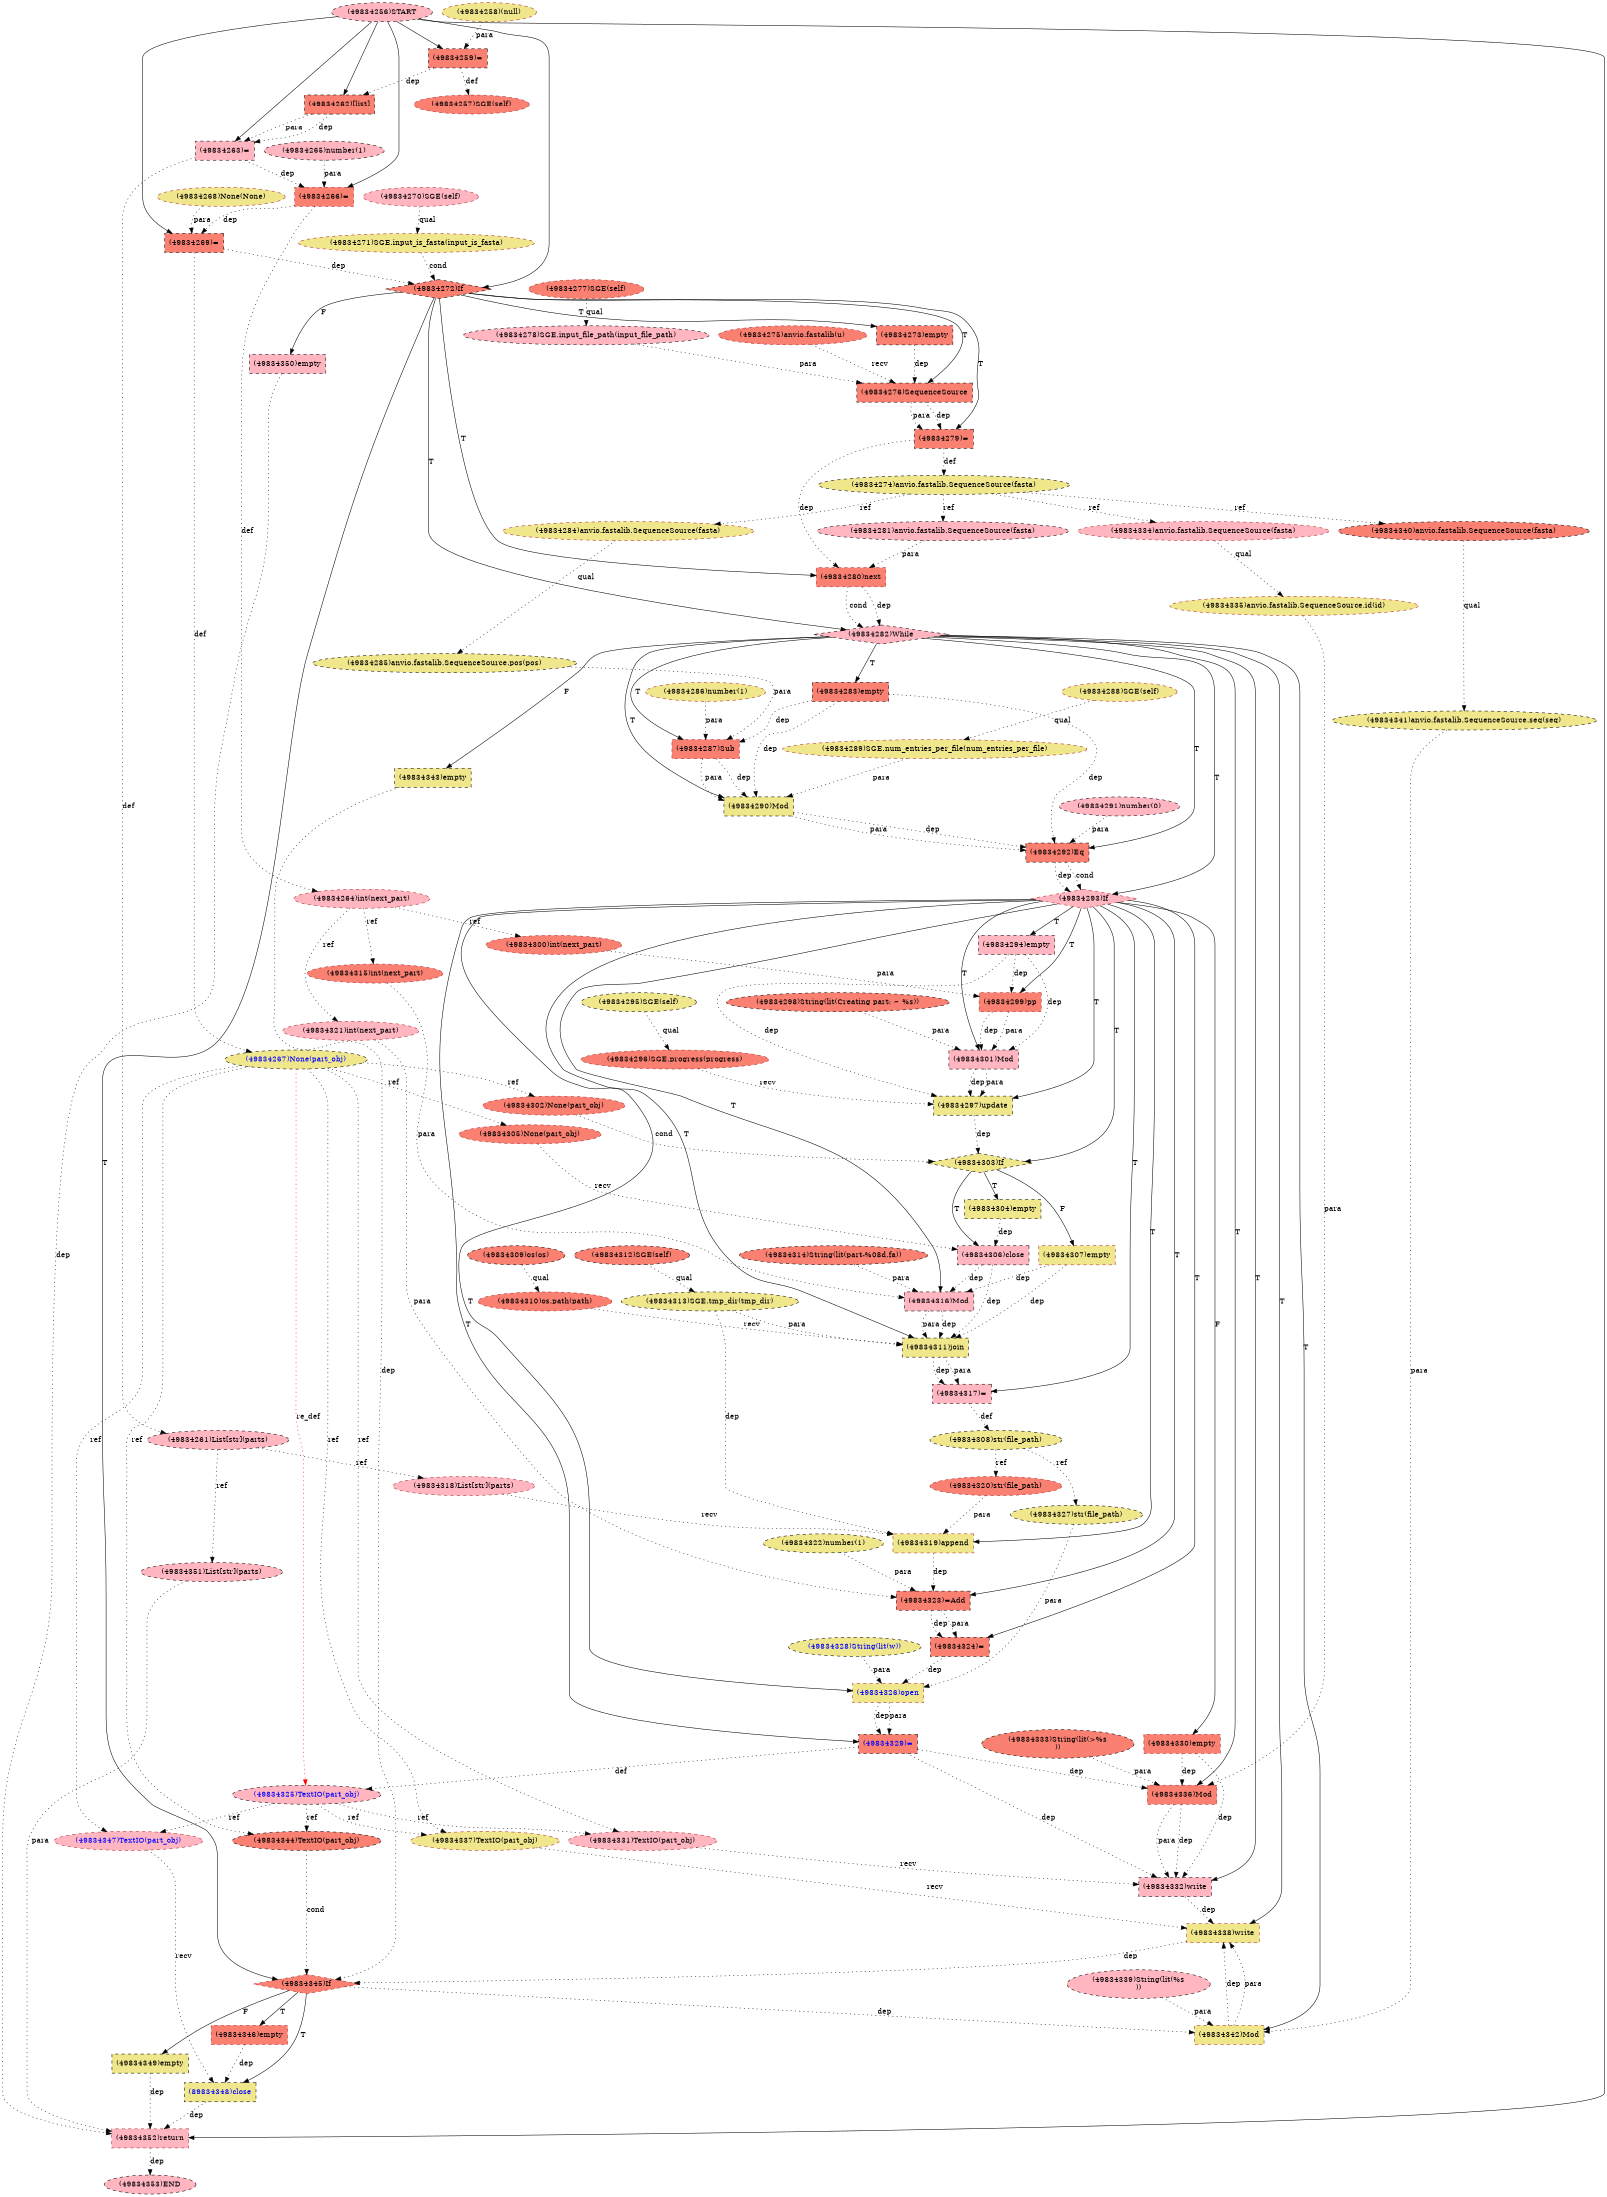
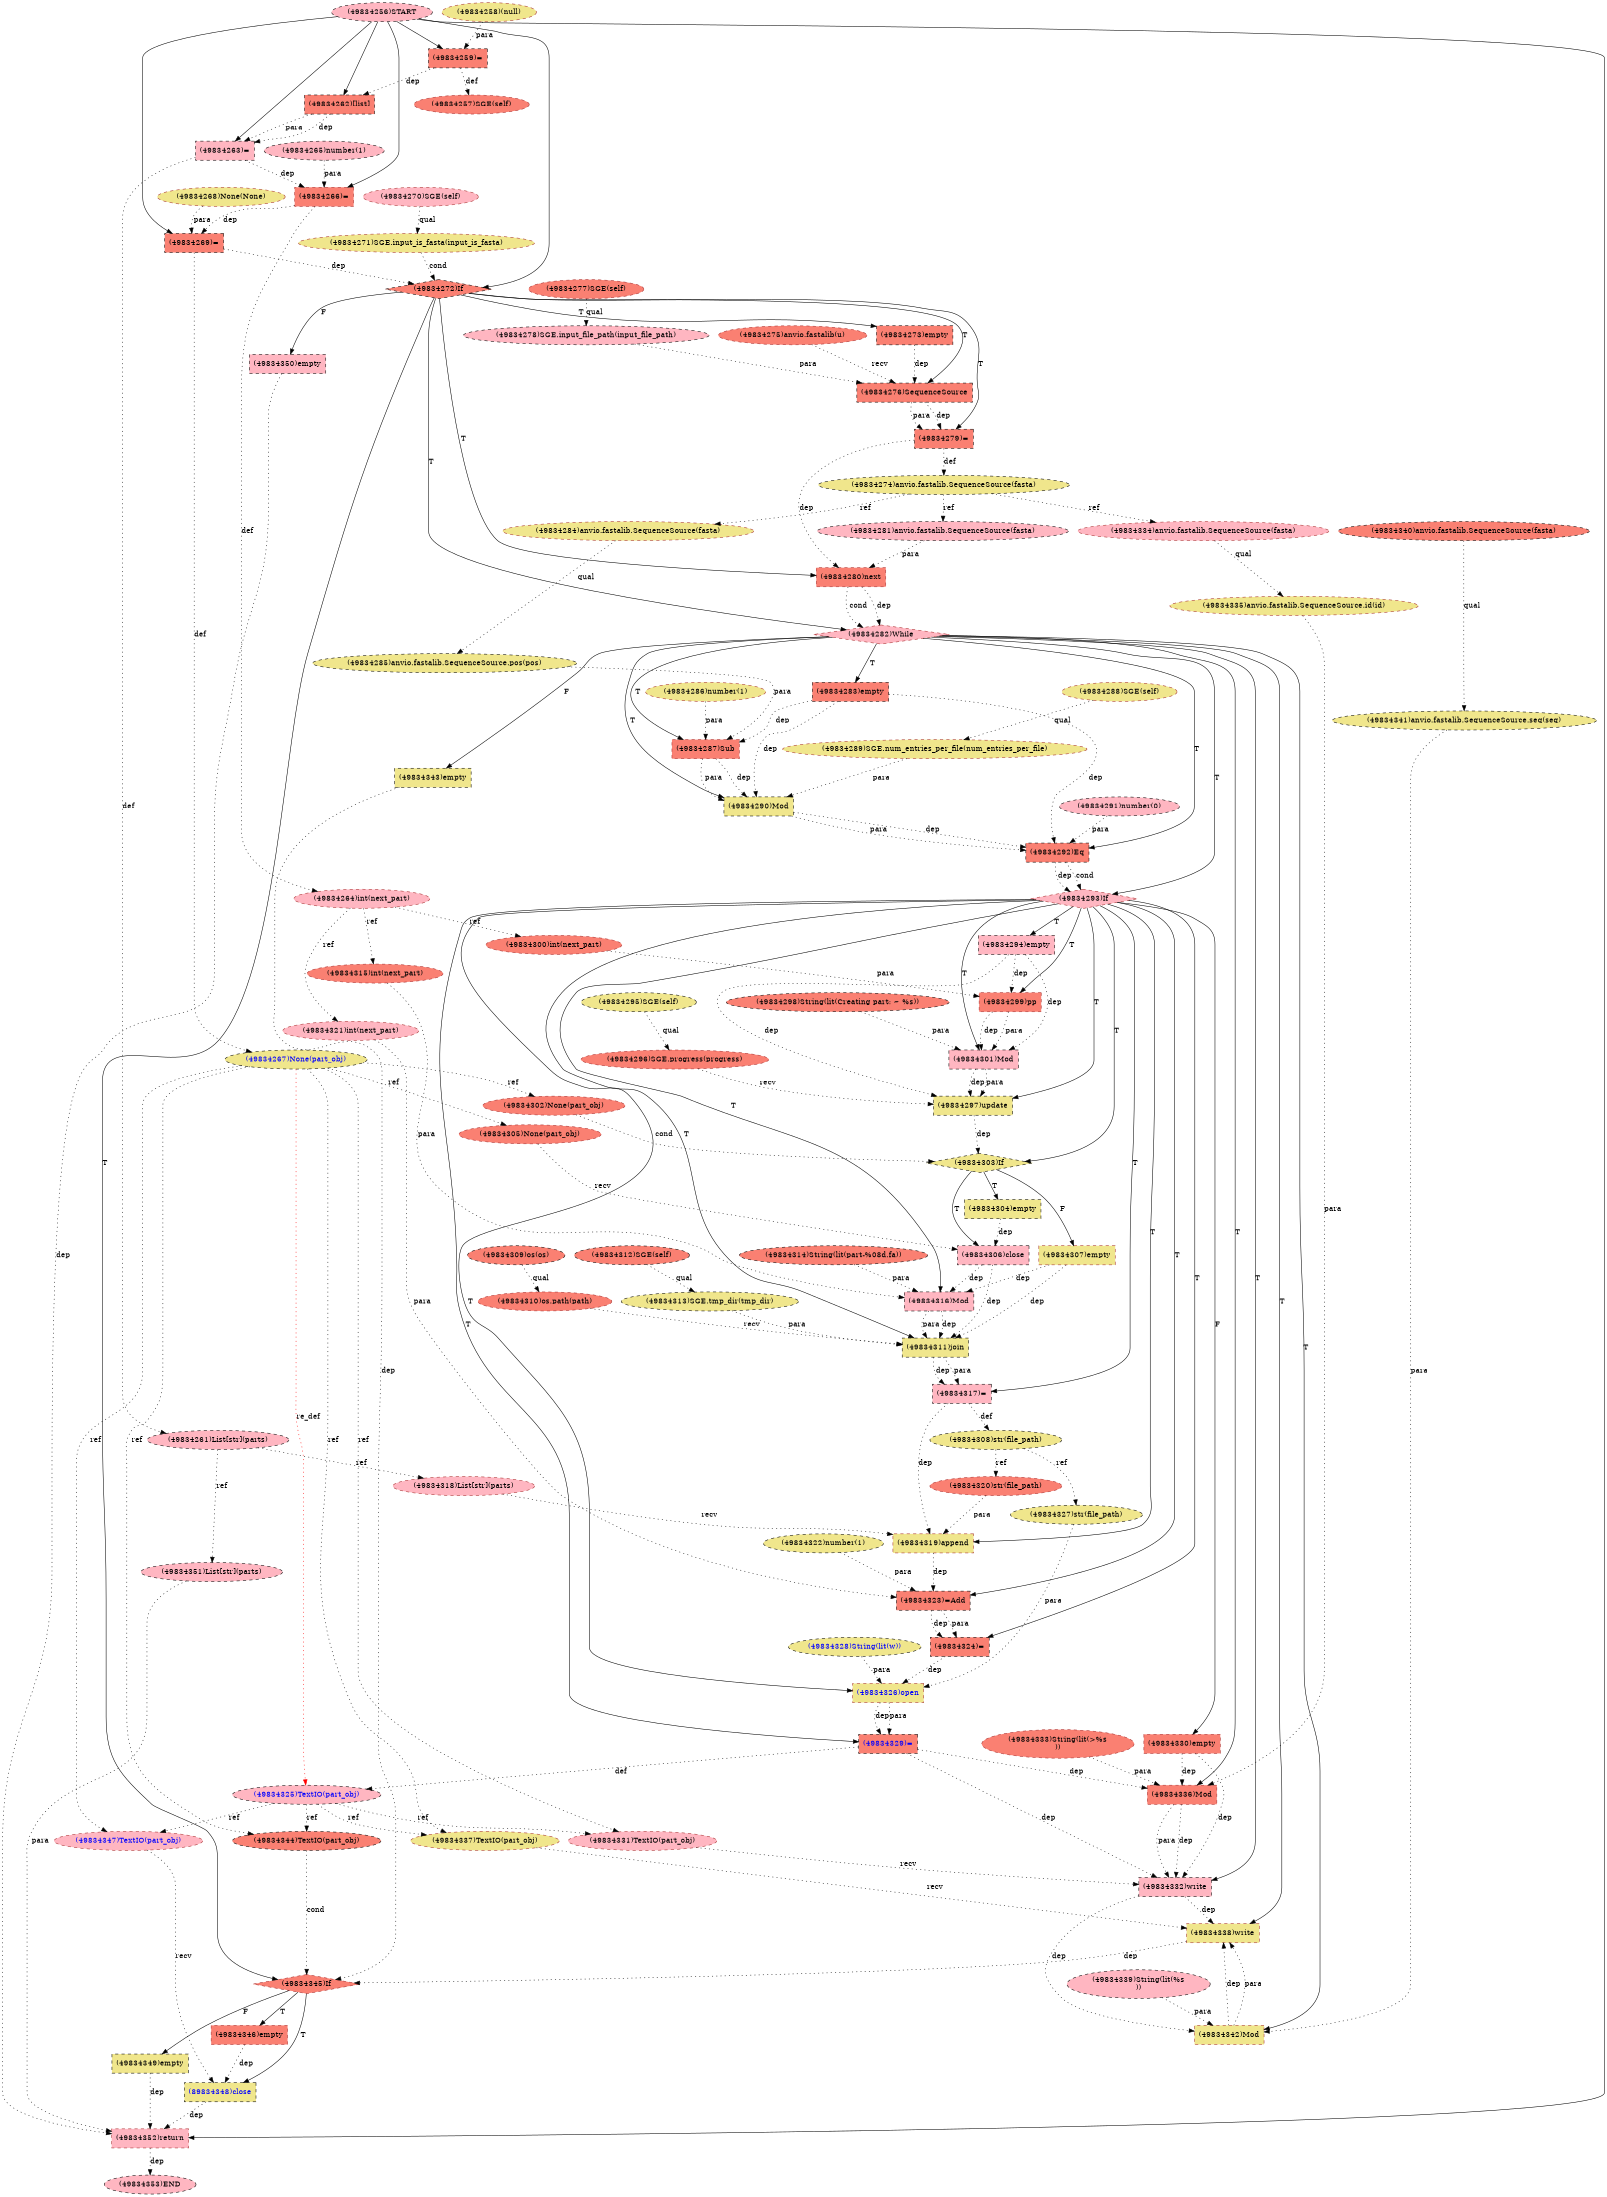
edge "(49834274)anvio.fastalib.SequenceSource(fasta)" -> "(49834340)anvio.fastalib.SequenceSource(fasta)": removed, label "ref"
node "(49834282)While": color black -> brown
edge "(49834313)SGE.tmp_dir(tmp_dir)" -> "(49834319)append": now "(49834317)=" -> "(49834319)append"
node "(49834333)String(lit(>%s ))": color black -> brown
edge "(49834345)If" -> "(49834342)Mod": now "(49834332)write" -> "(49834342)Mod"
